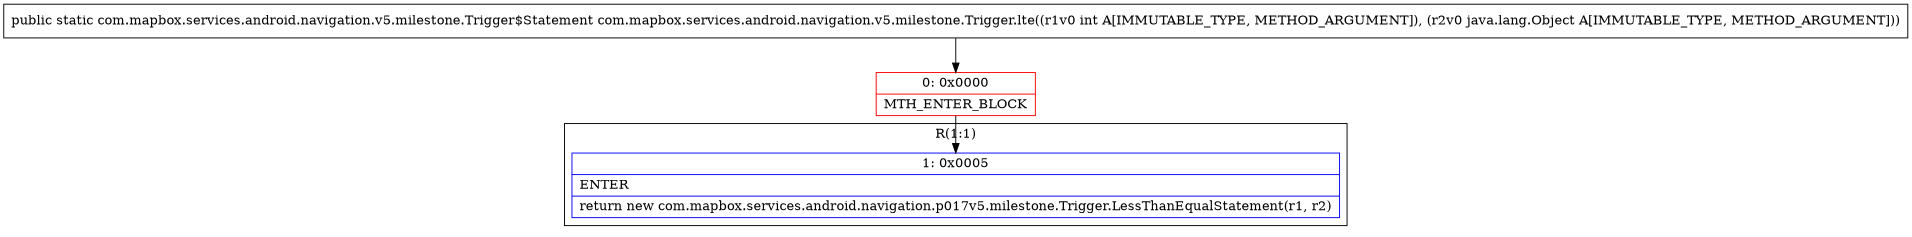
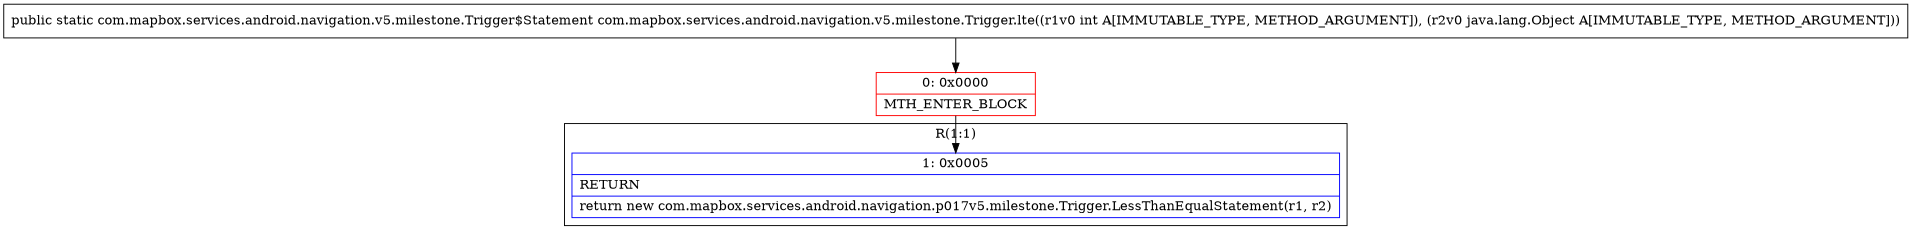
node "1: 0x0005": text "ENTER" -> "RETURN"
